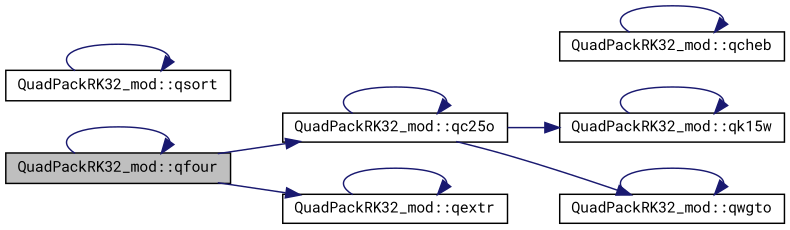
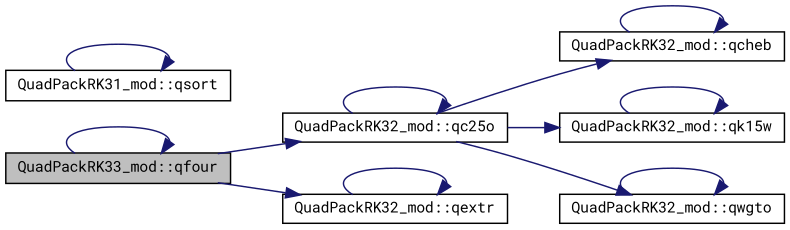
node "QuadPackRK32_mod::qsort": label "QuadPackRK32_mod::qsort" -> "QuadPackRK31_mod::qsort"
edge "QuadPackRK32_mod::qc25o" -> "QuadPackRK32_mod::qcheb": added
node "QuadPackRK32_mod::qfour": label "QuadPackRK32_mod::qfour" -> "QuadPackRK33_mod::qfour"
